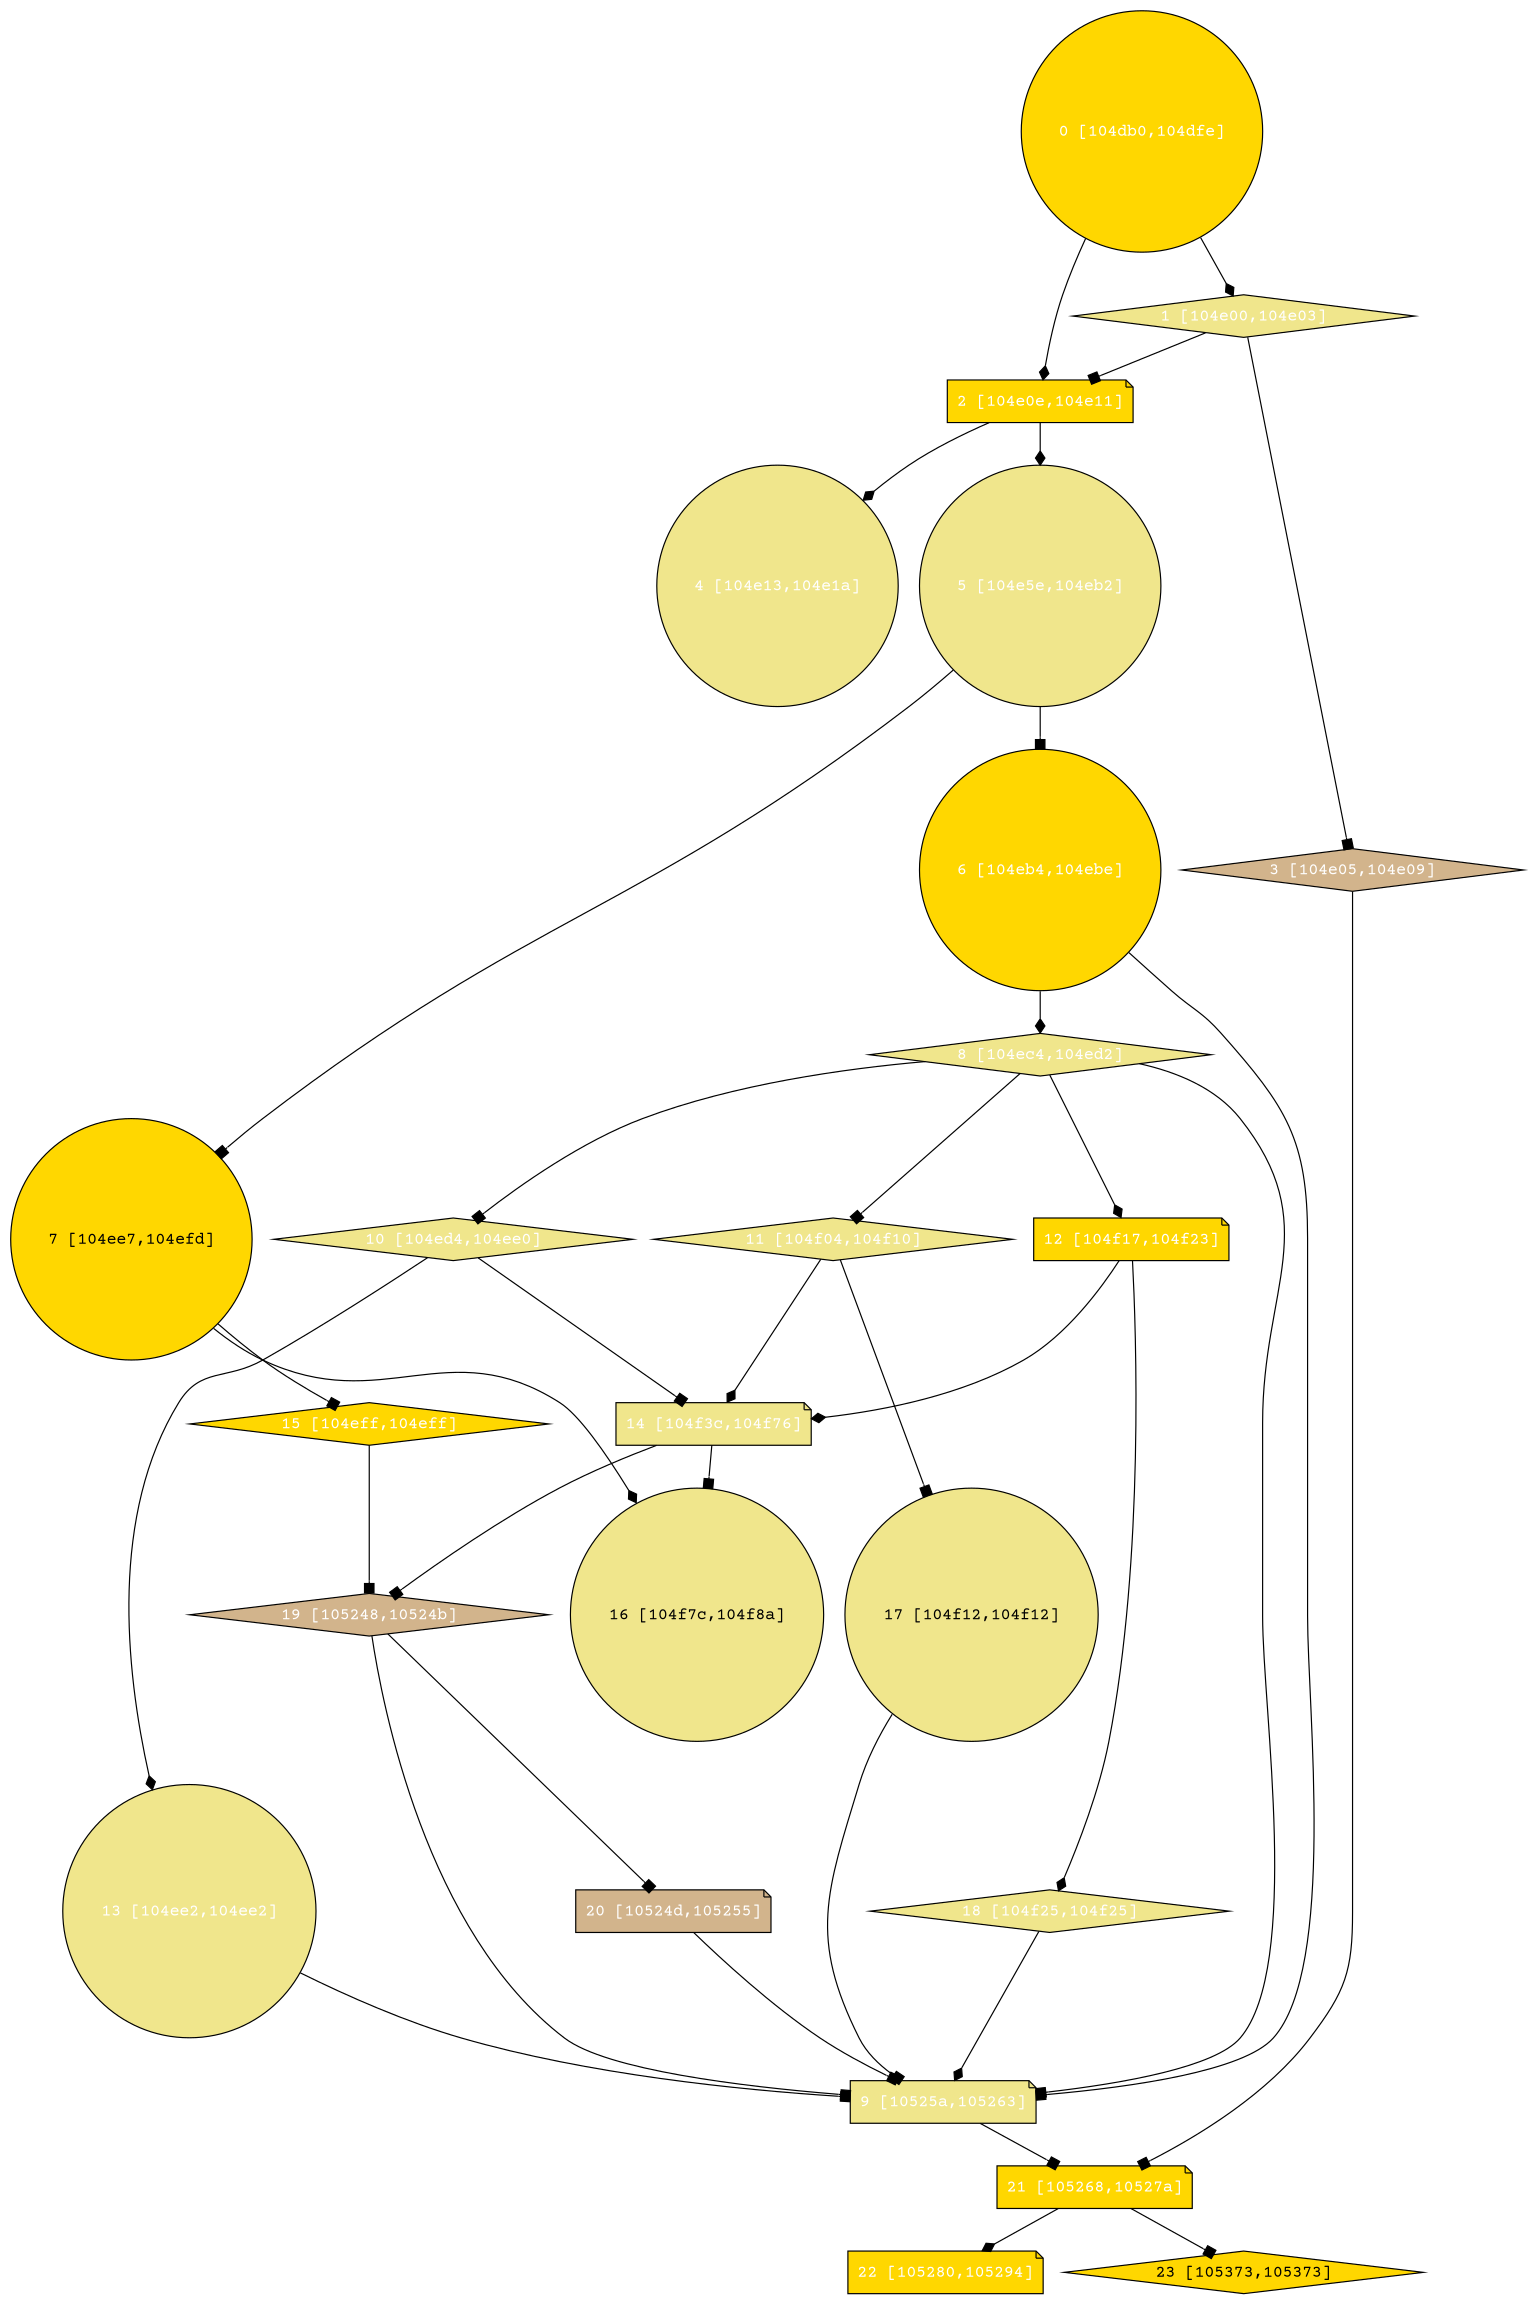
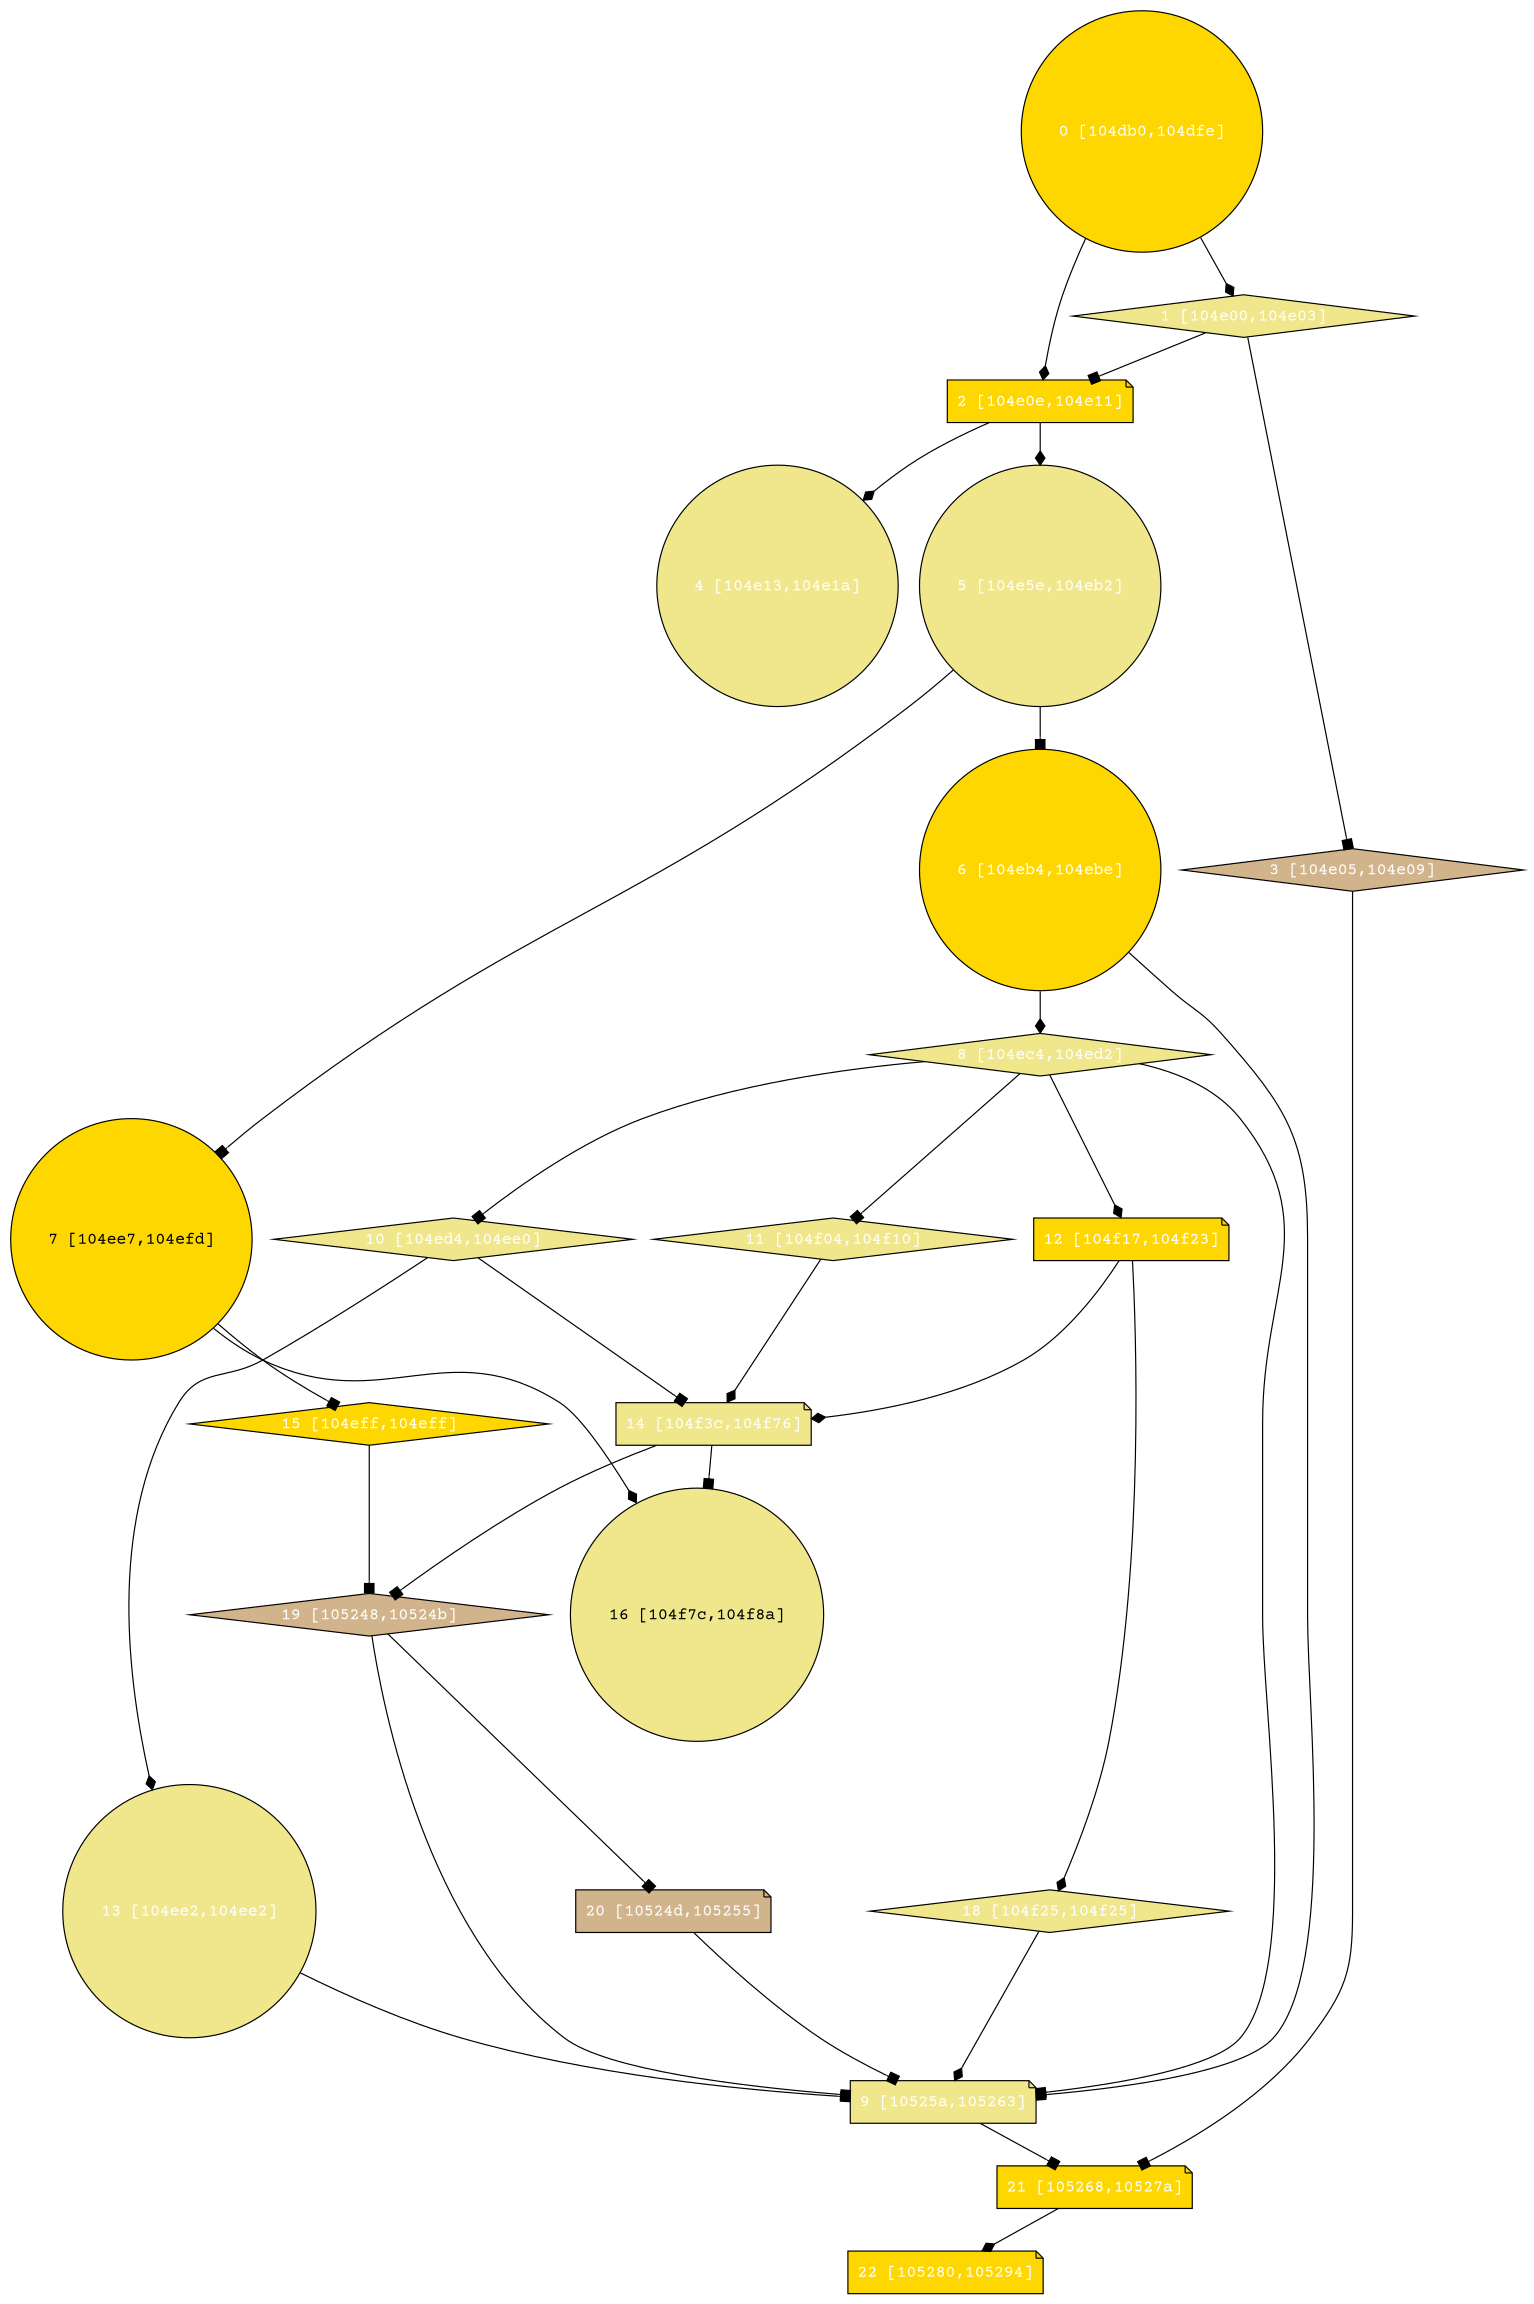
node "17 [104f12,104f12]": removed
node "23 [105373,105373]": removed
